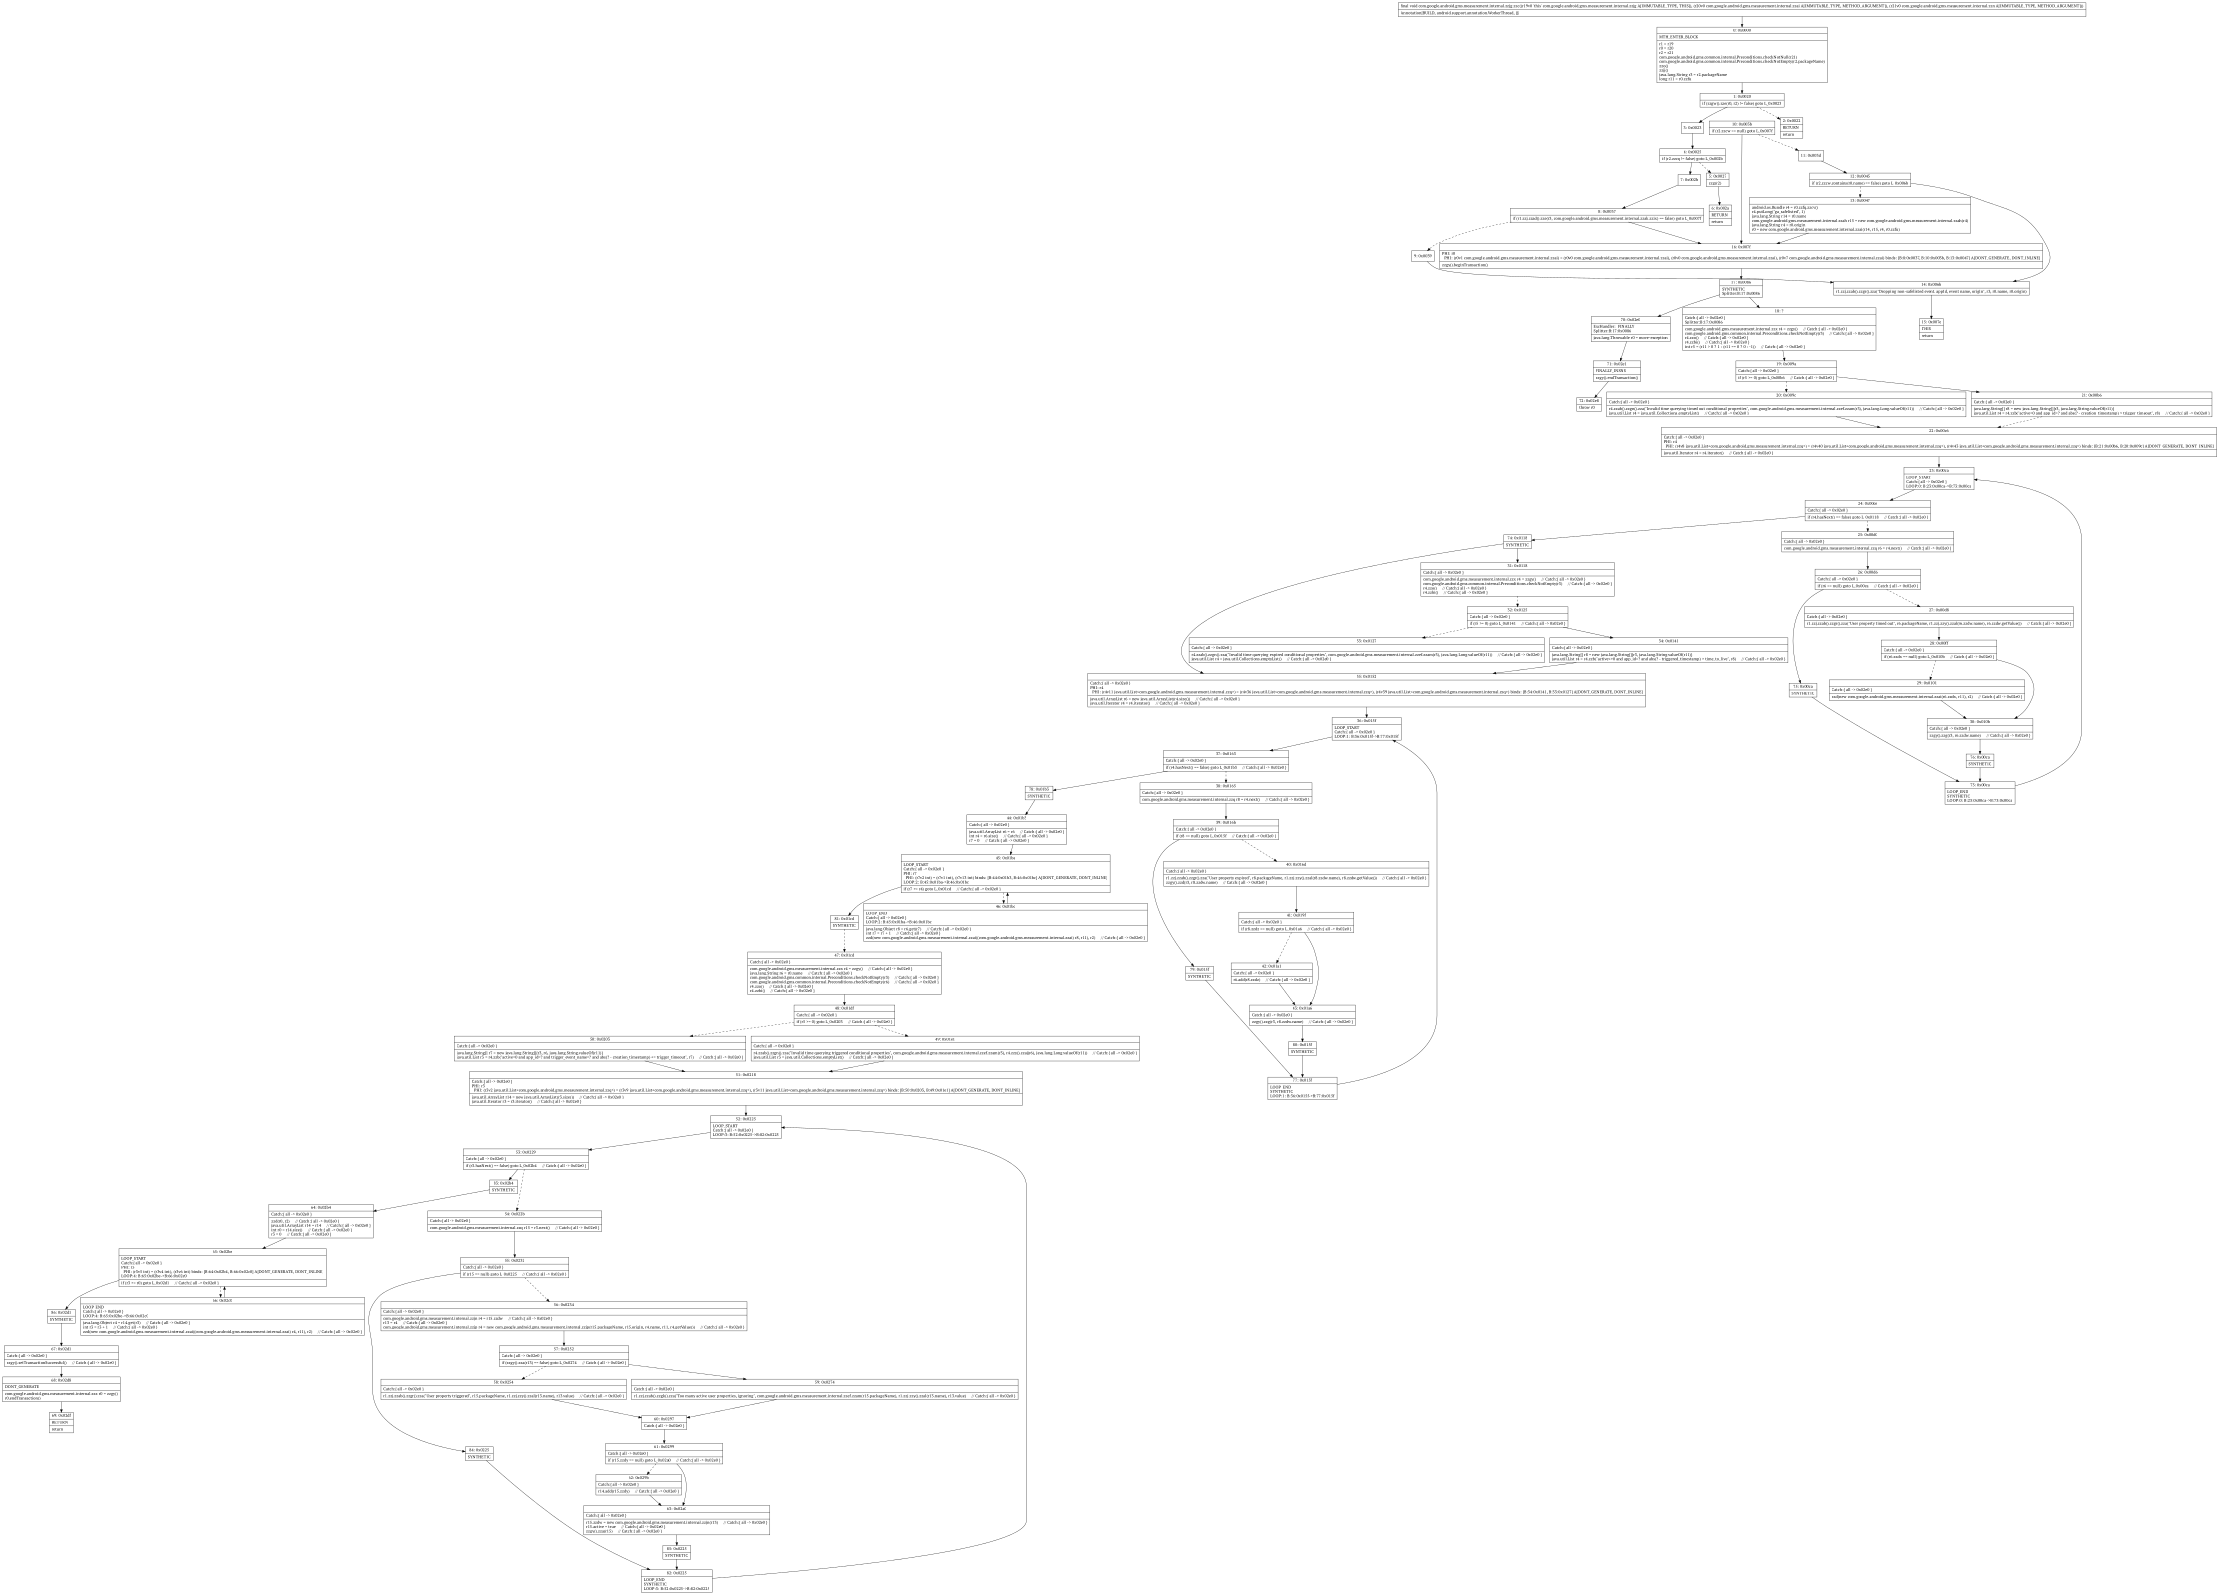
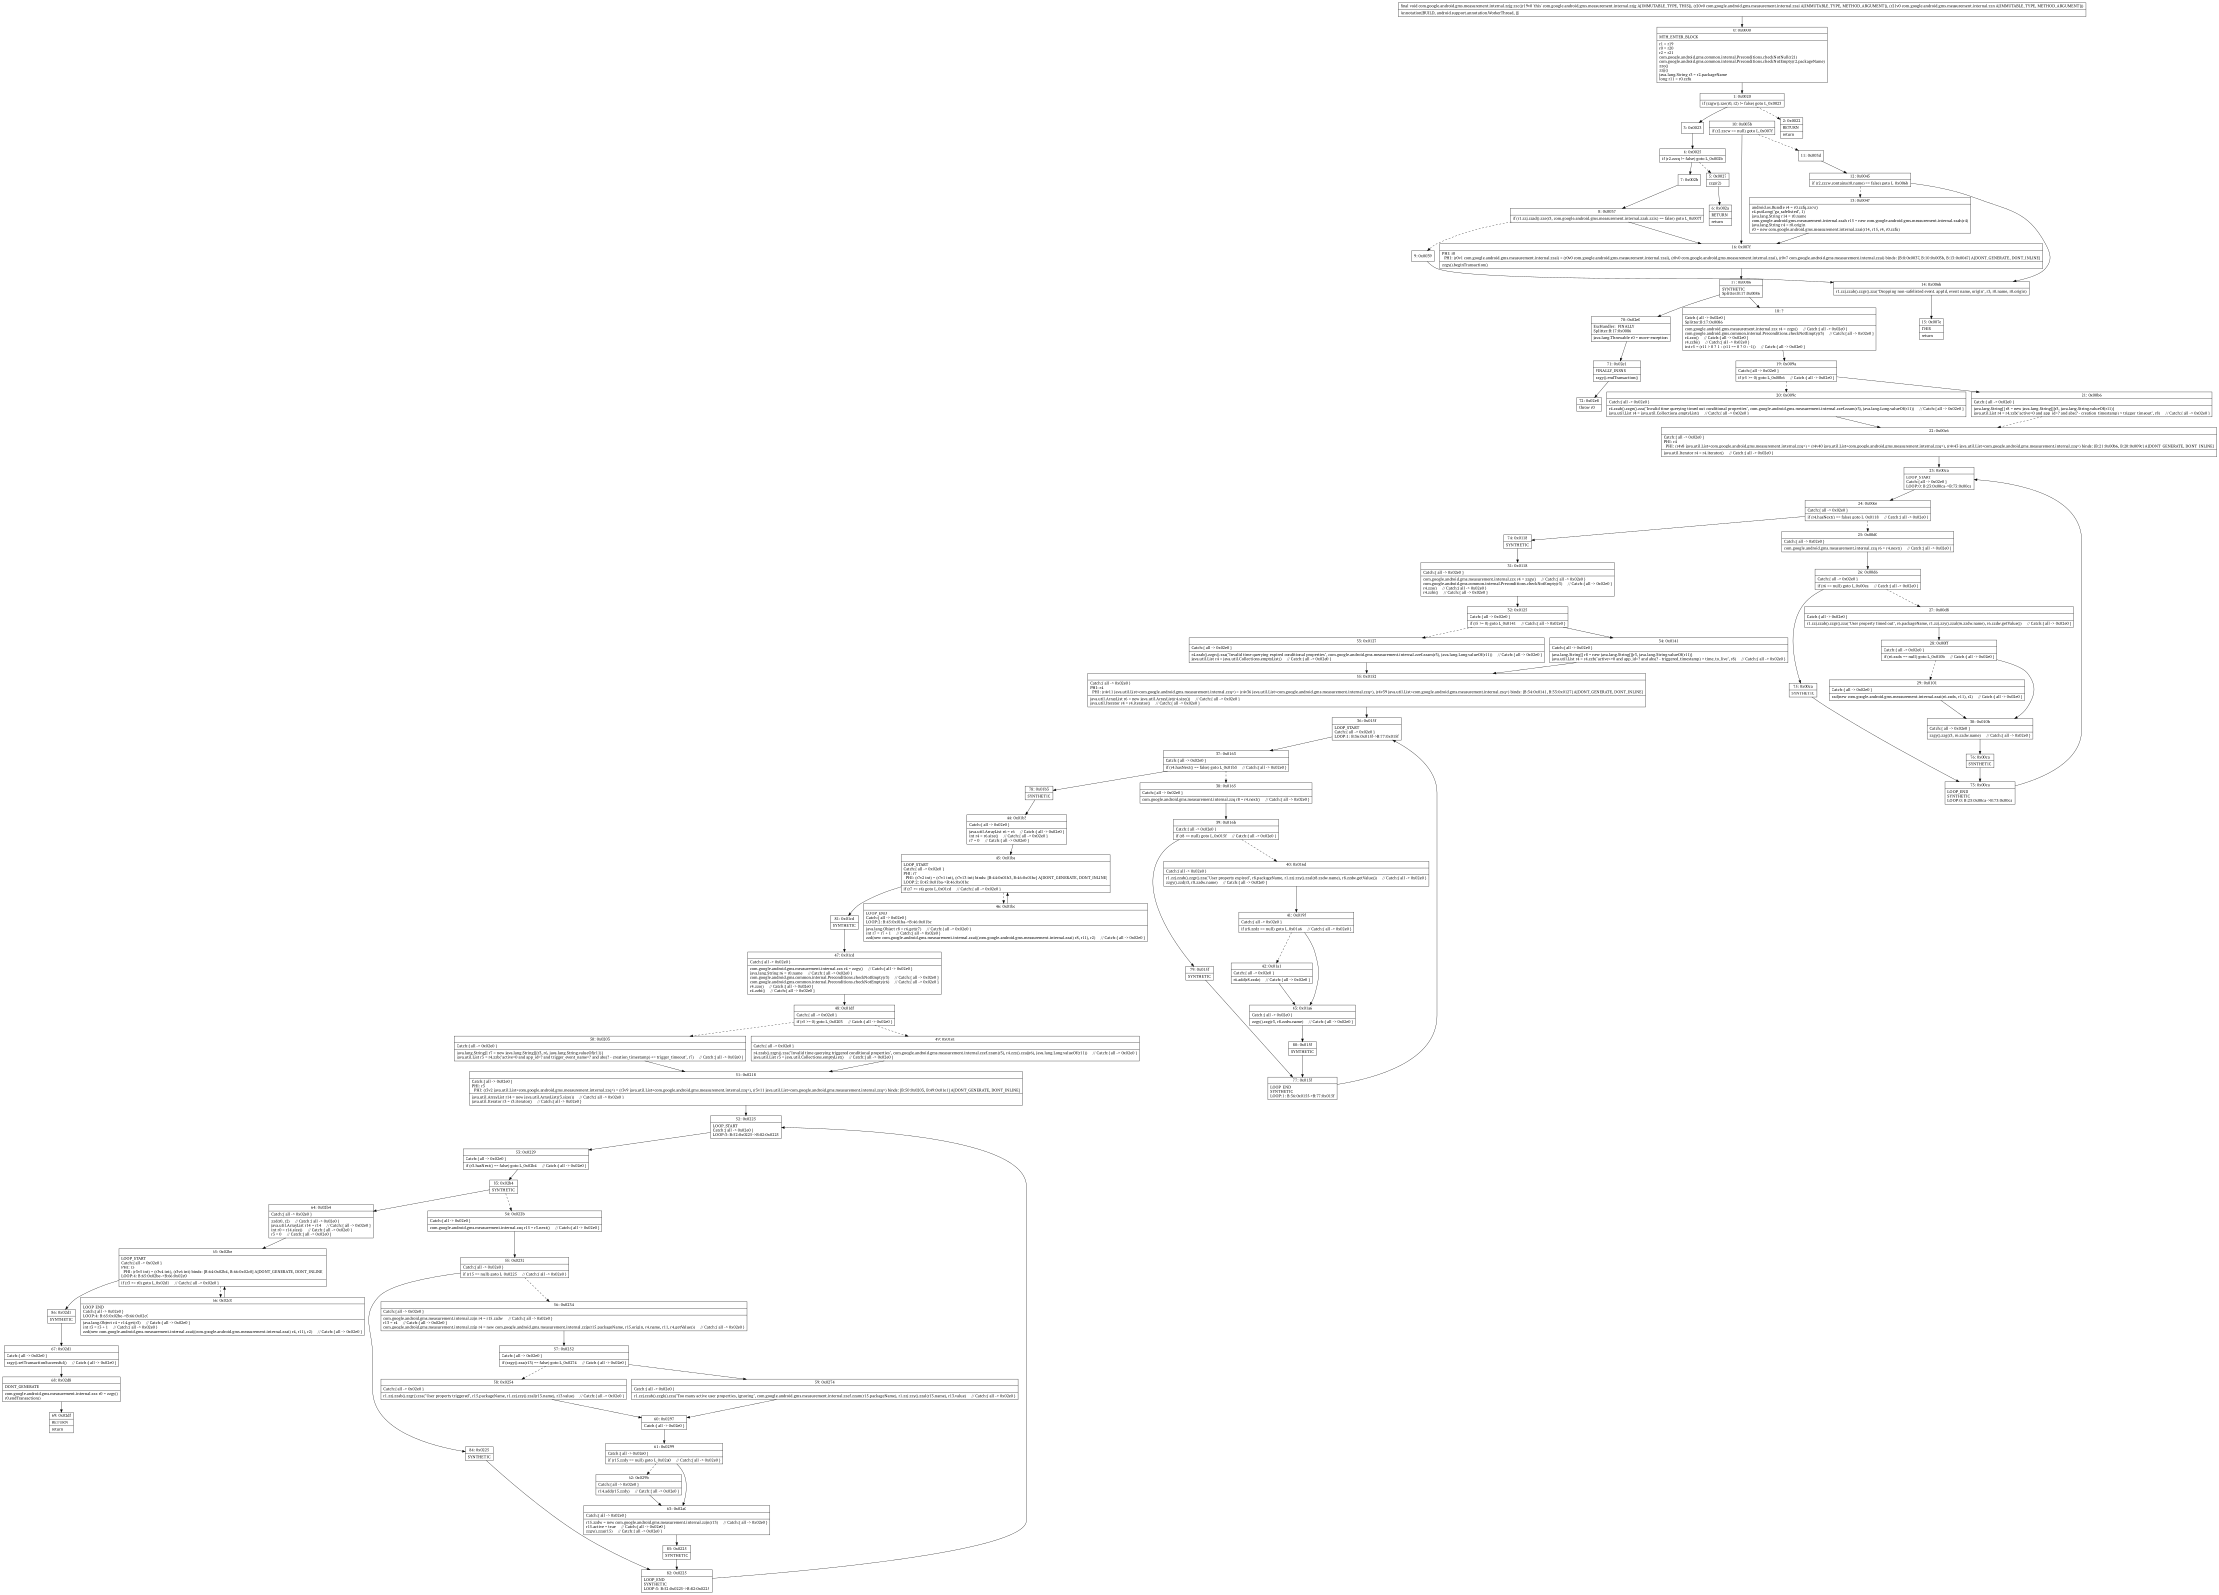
edge "74: 0x0118" -> "35: 0x0152": now "33: 0x0127" -> "35: 0x0152"
edge "31: 0x0118" -> "32: 0x0125": style dashed -> solid
edge "81: 0x01cd" -> "47: 0x01cd": style dashed -> solid
edge "53: 0x0229" -> "54: 0x022b": now "83: 0x02b4" -> "54: 0x022b"
